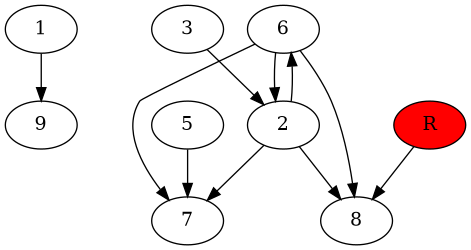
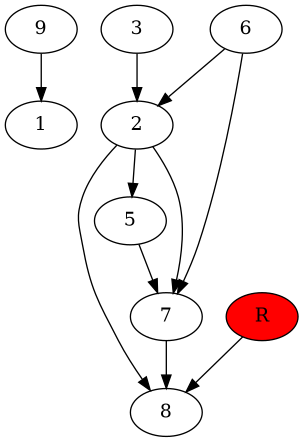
edge "1" -> "9": reversed
edge "2" -> "6": now "2" -> "5"
edge "6" -> "8": now "7" -> "8"
